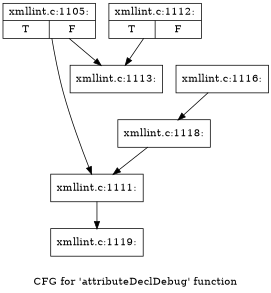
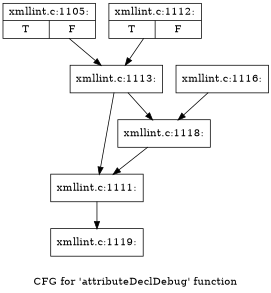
edge "xmllint.c:1105:" -> "xmllint.c:1111:": now "xmllint.c:1113:" -> "xmllint.c:1111:"
edge "xmllint.c:1113:" -> "xmllint.c:1118:": added
